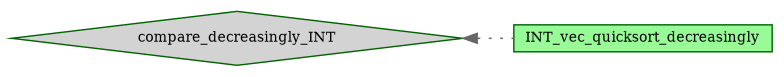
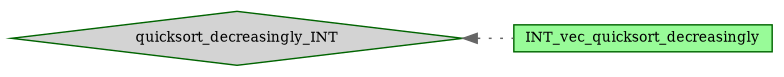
node "compare_decreasingly_INT": label "compare_decreasingly_INT" -> "quicksort_decreasingly_INT"
